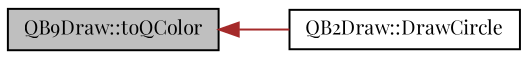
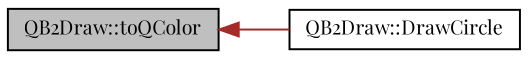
node "QB9Draw::toQColor": label "QB9Draw::toQColor" -> "QB2Draw::toQColor"
